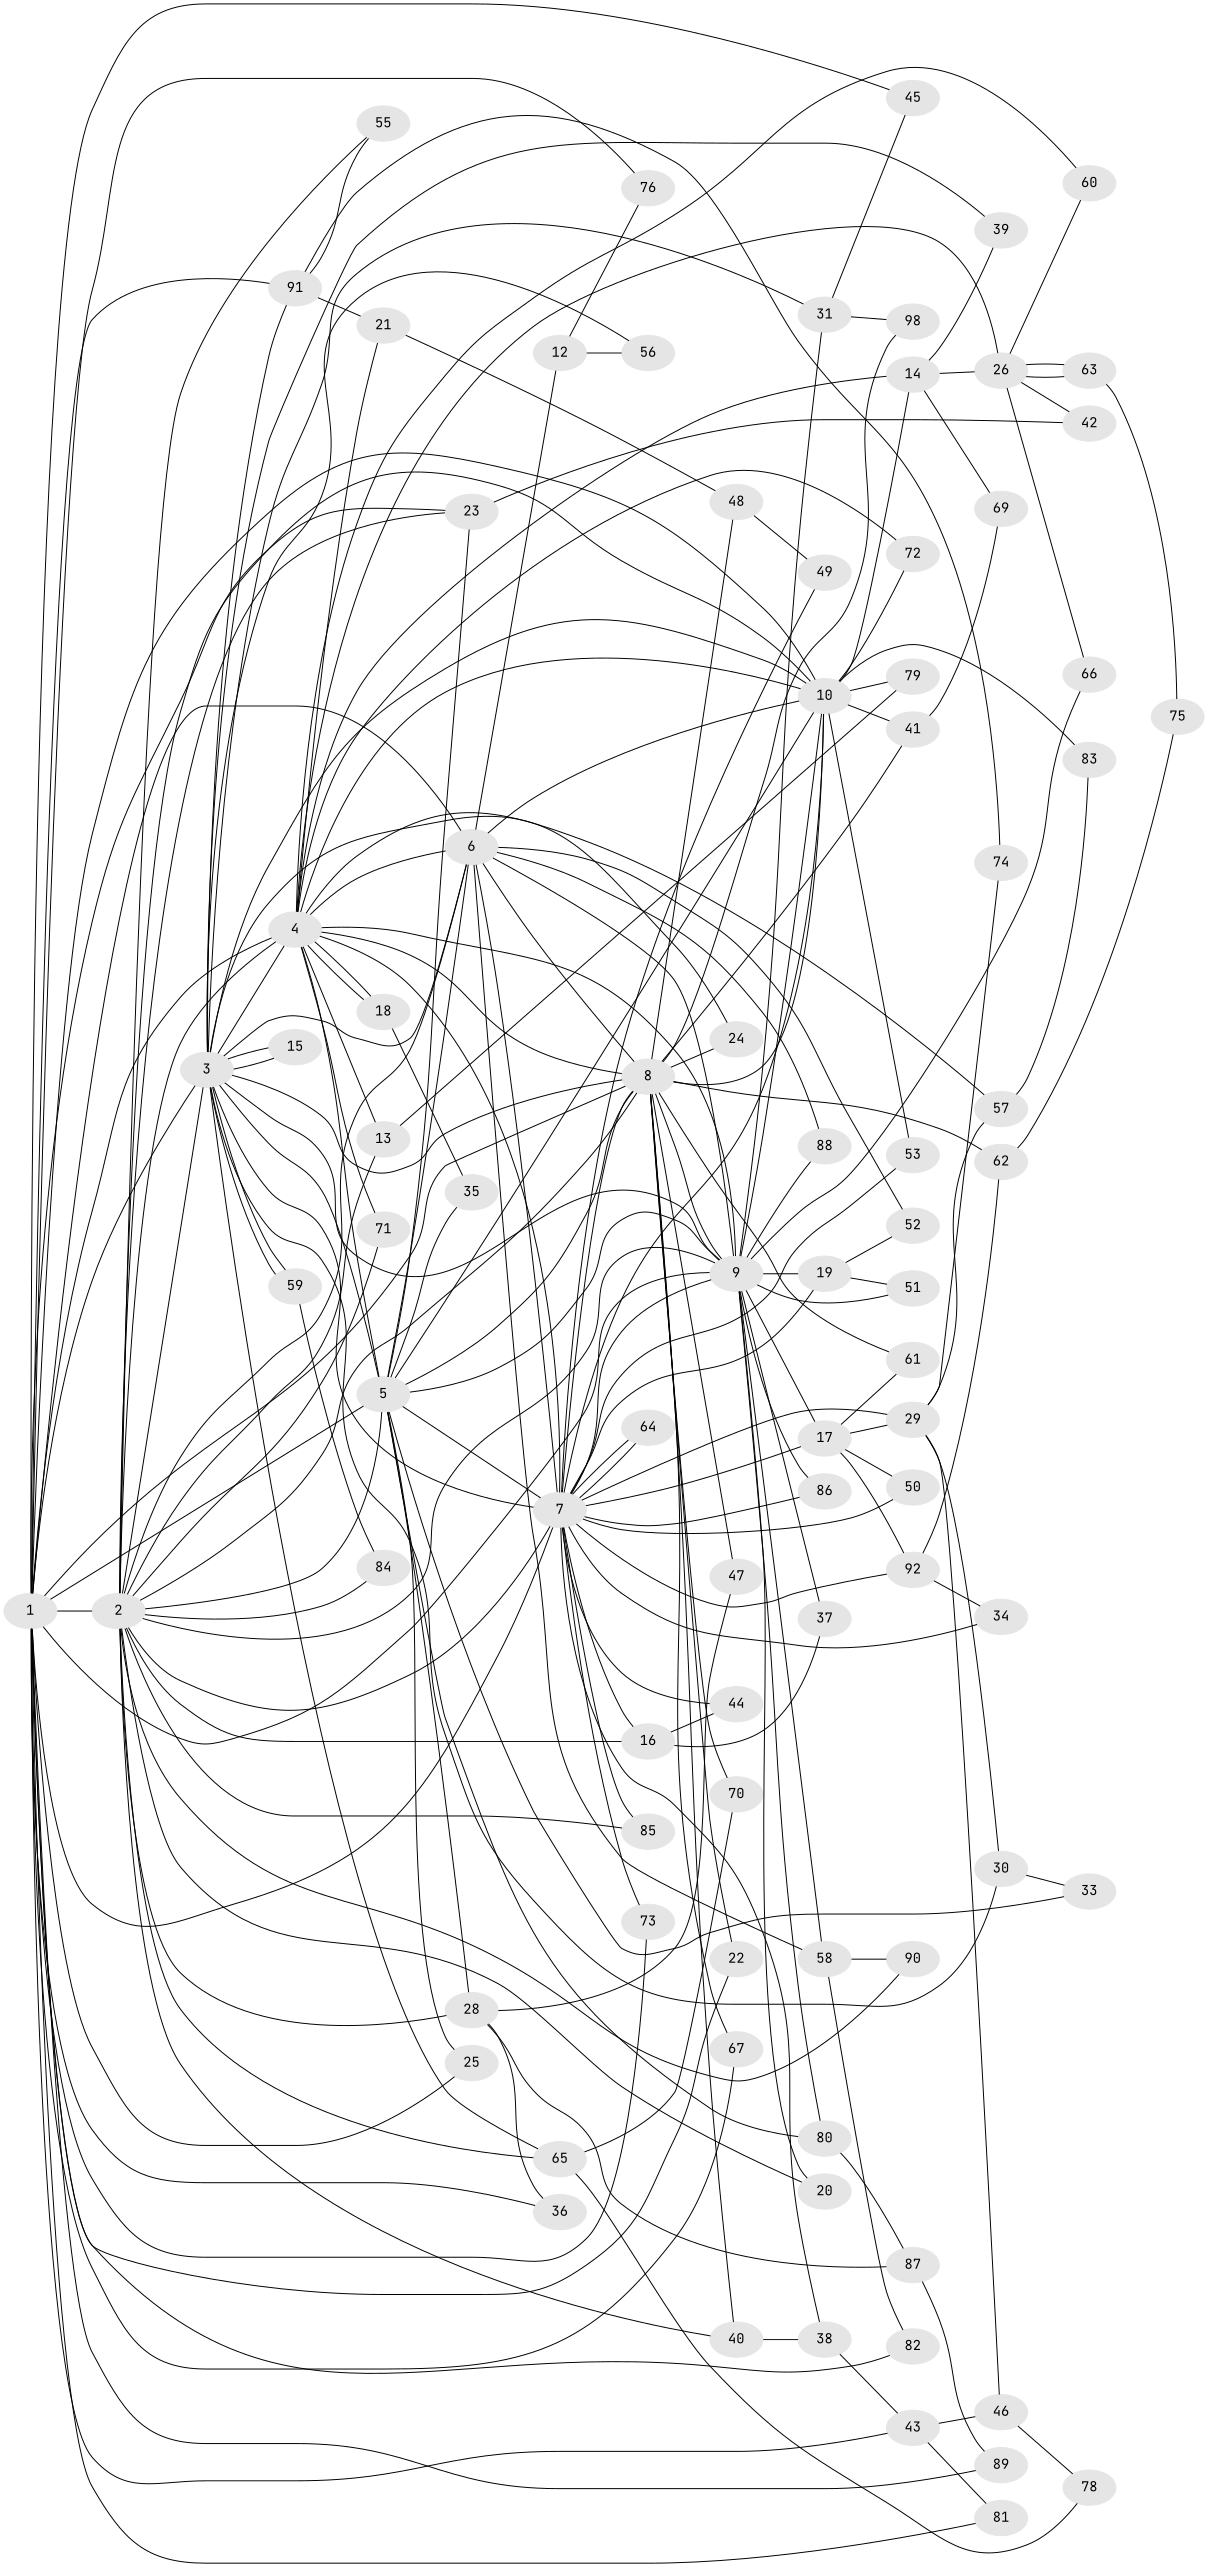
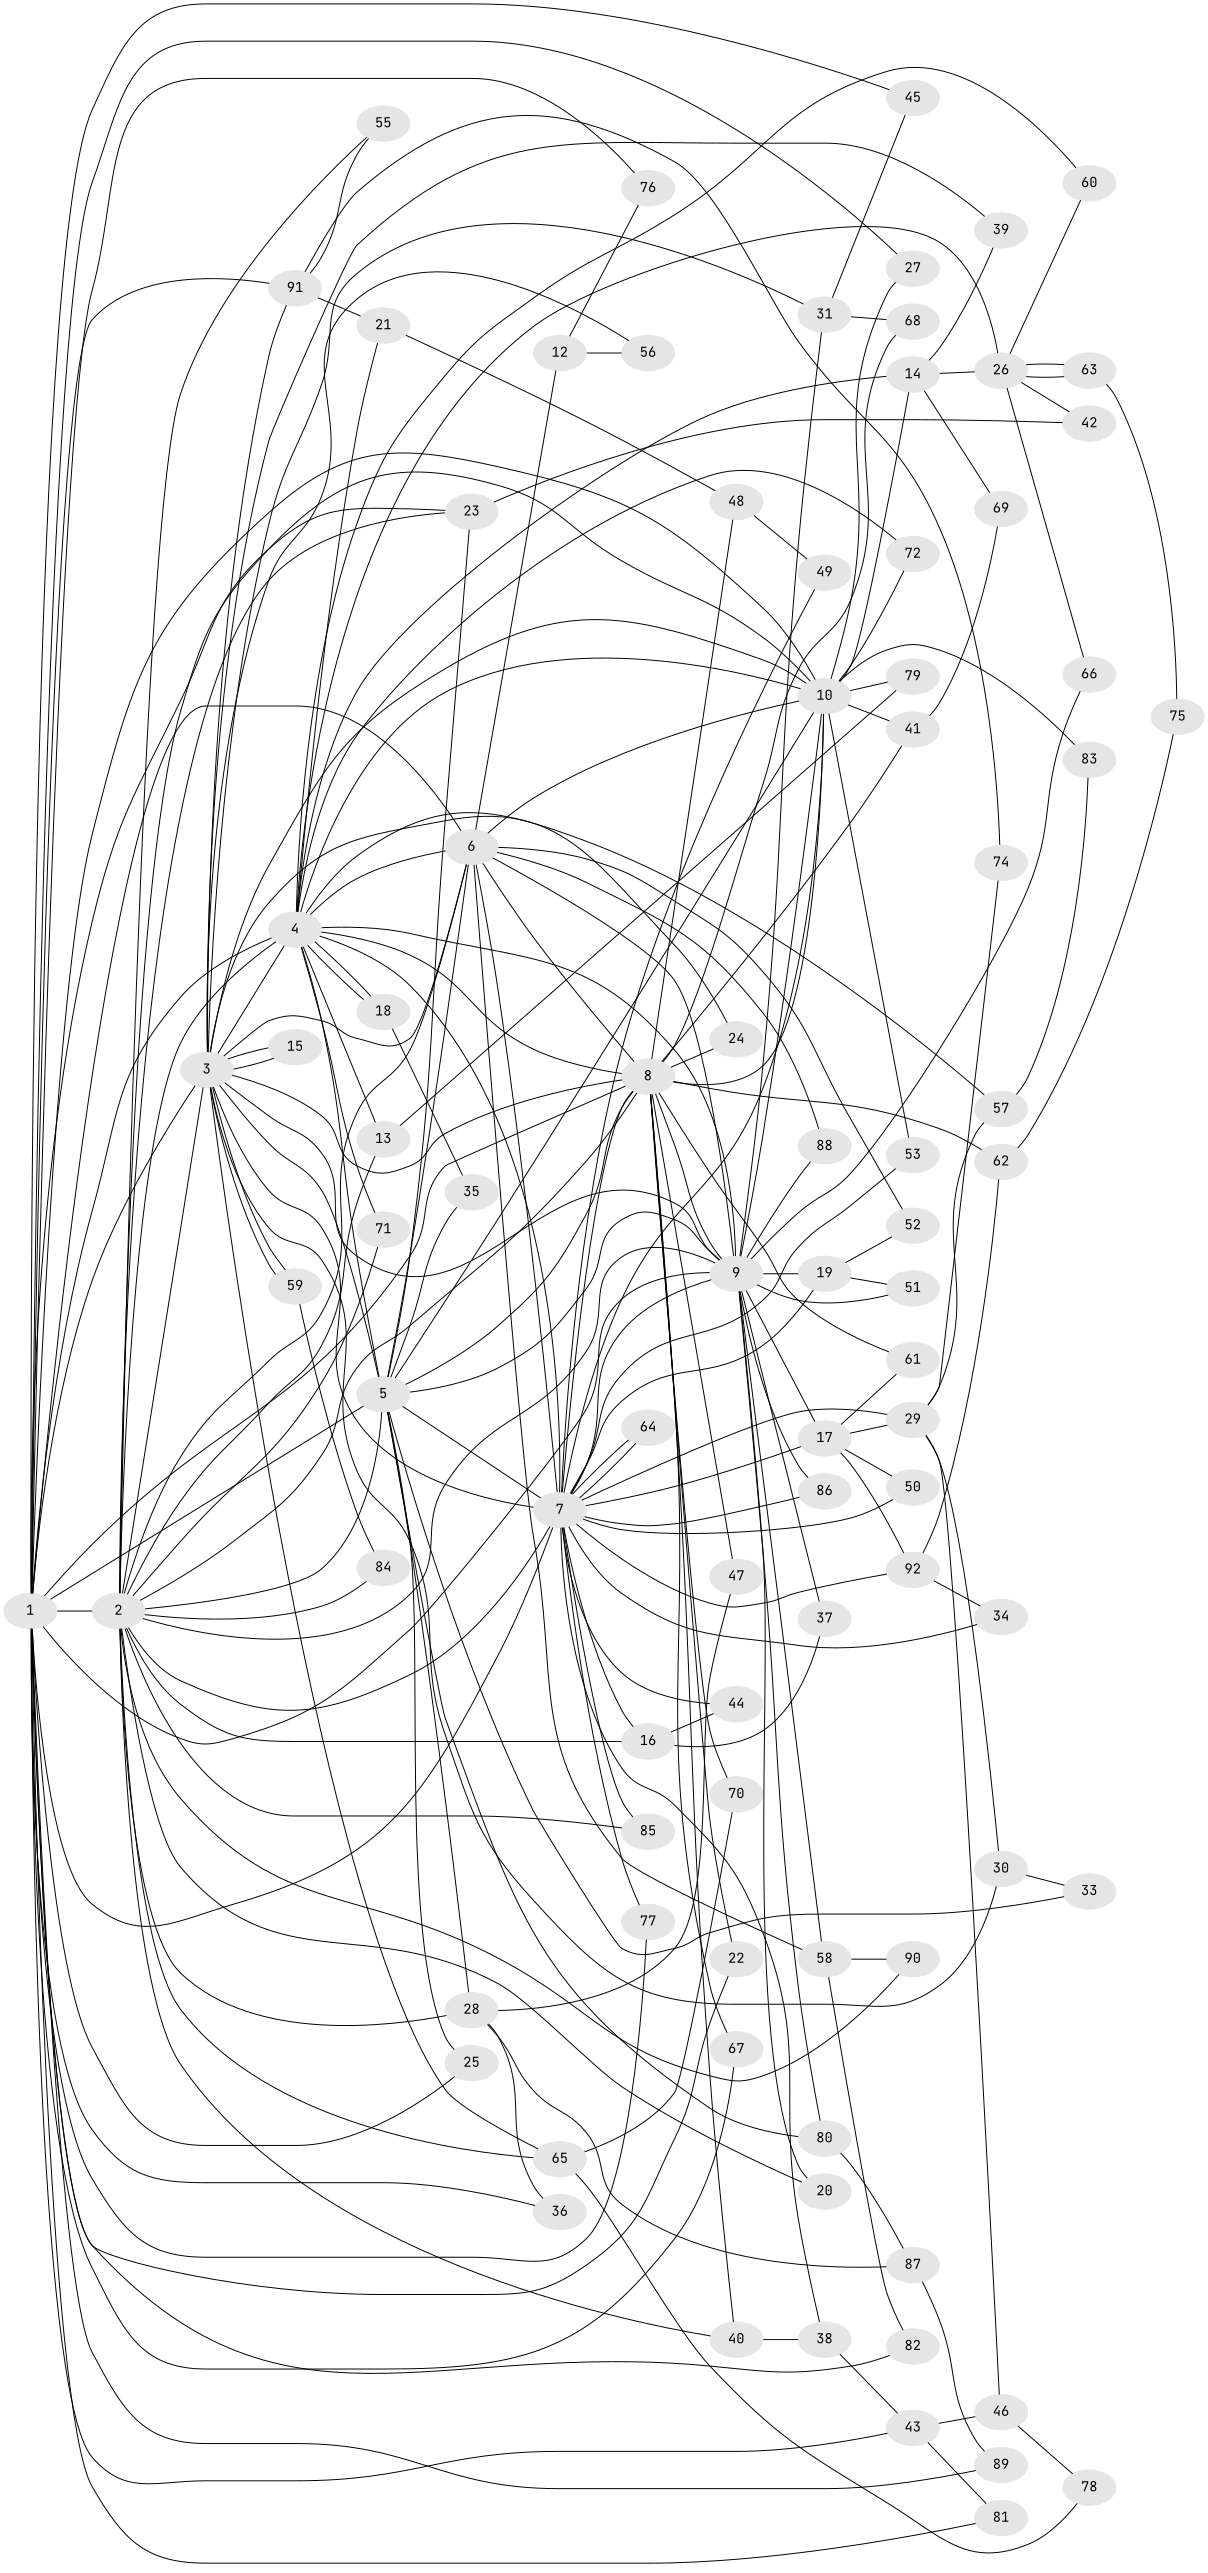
node "27": added
node "98": label "98" -> "68"
node "73": label "73" -> "77"
